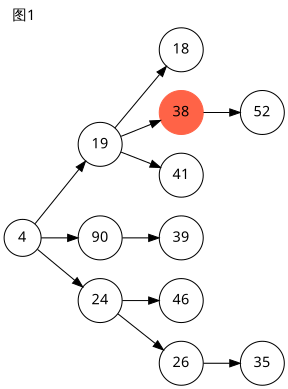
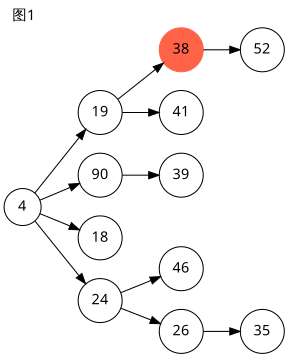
edge "19" -> "18": now "4" -> "18"
